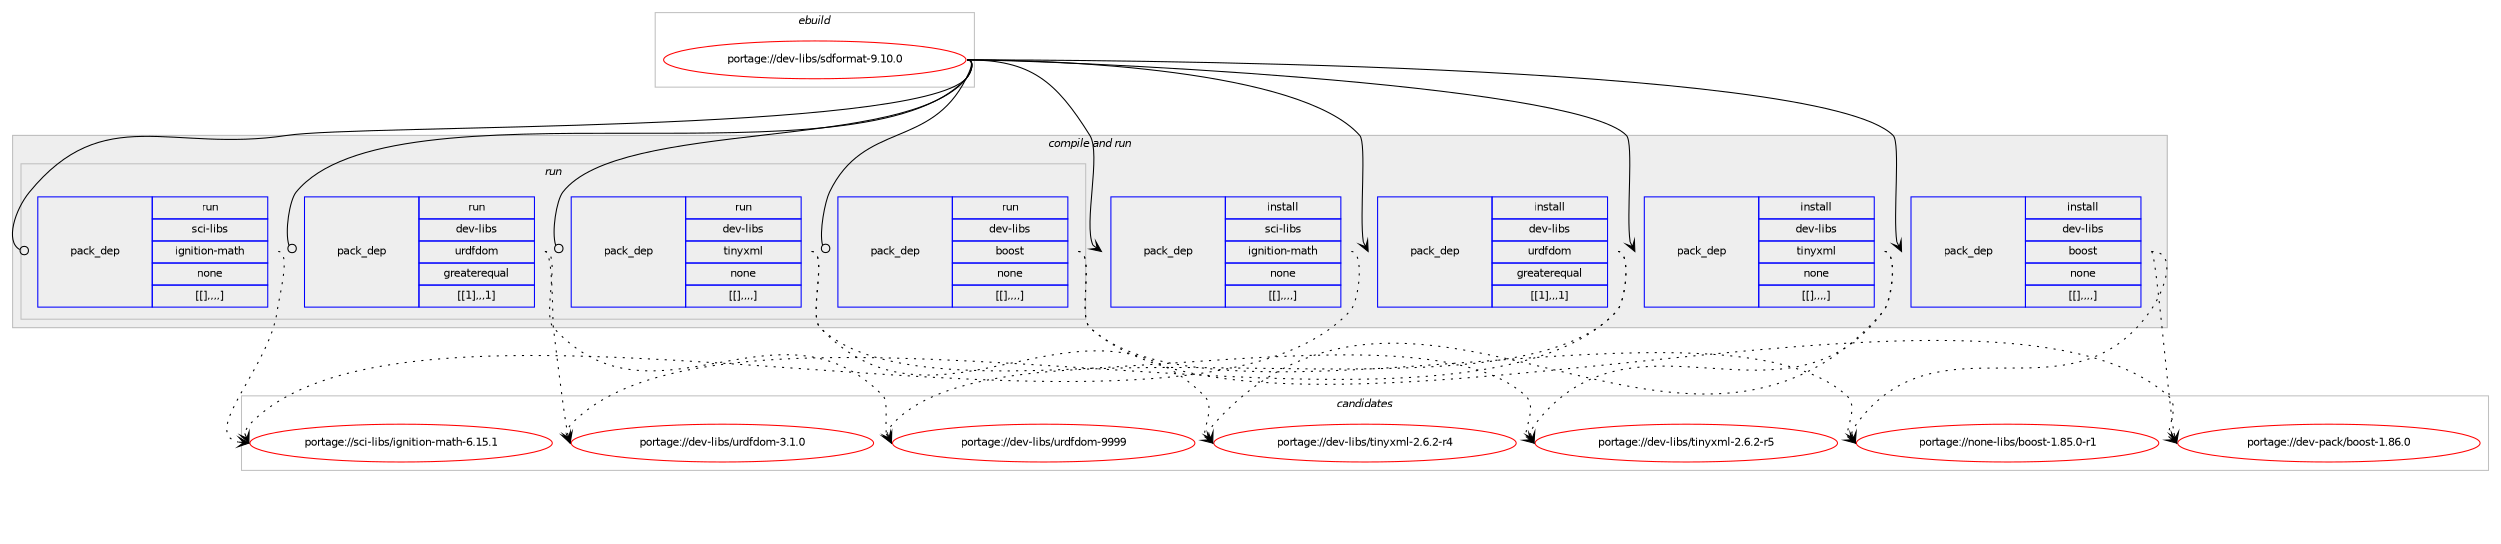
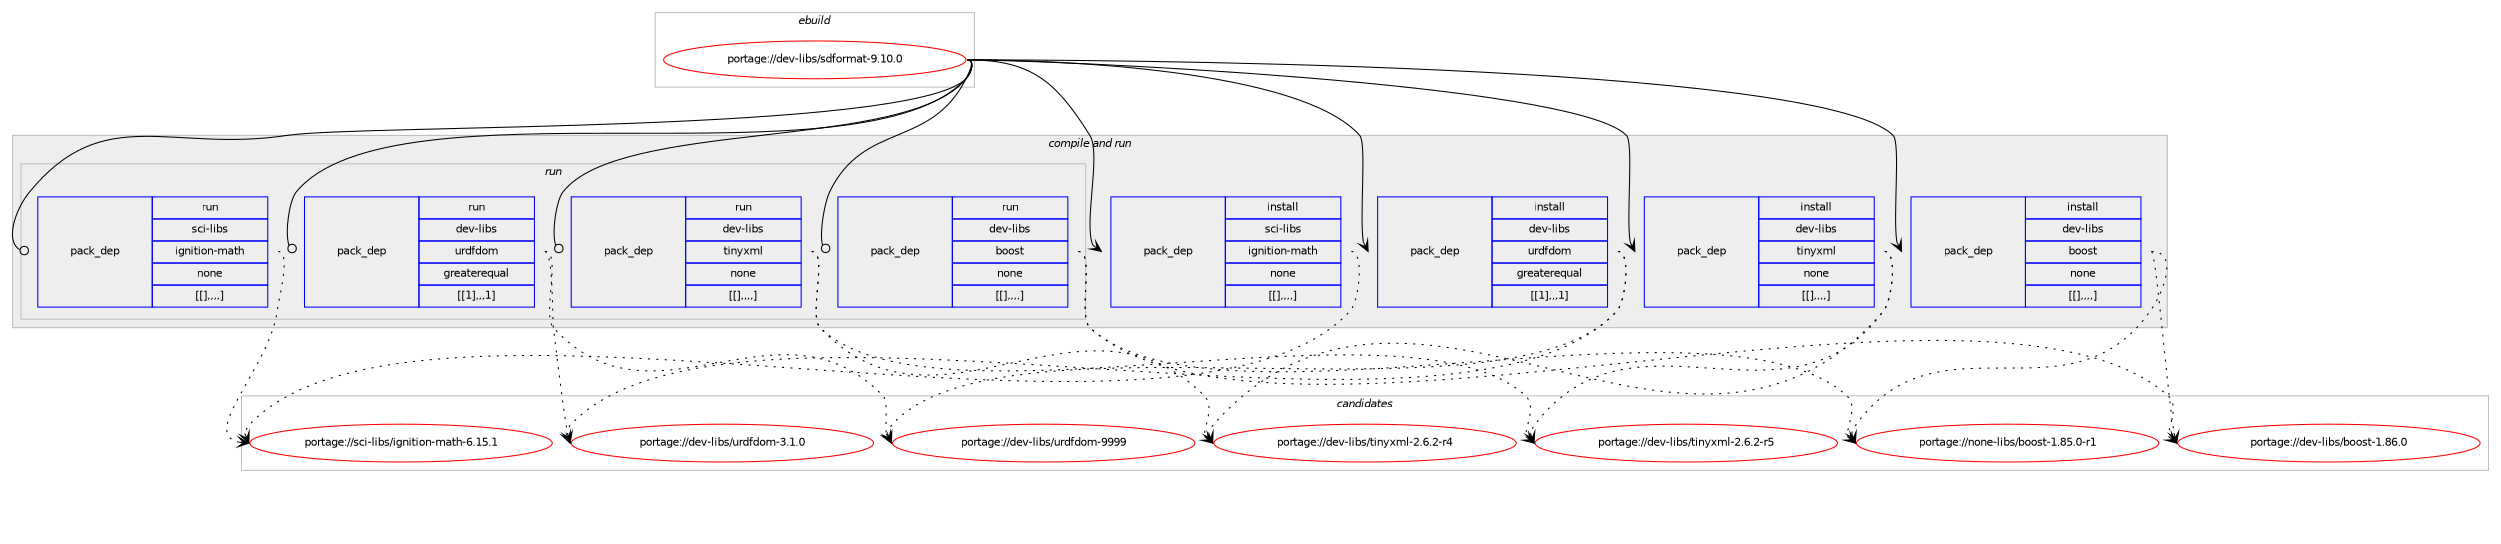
node "portage://dev-pack/boost-1.86.0": label "portage://dev-pack/boost-1.86.0" -> "portage://dev-libs/boost-1.86.0"
